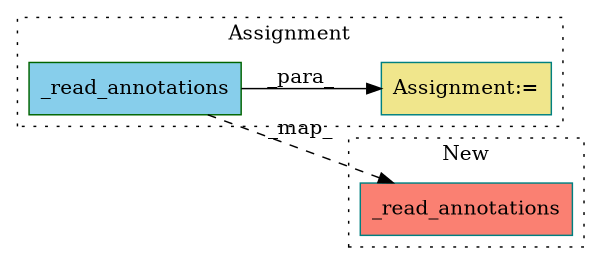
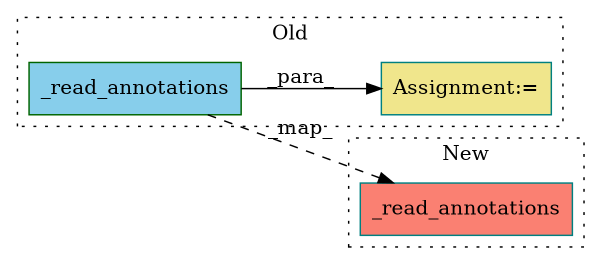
cluster "Assignment": label "Assignment" -> "Old"
